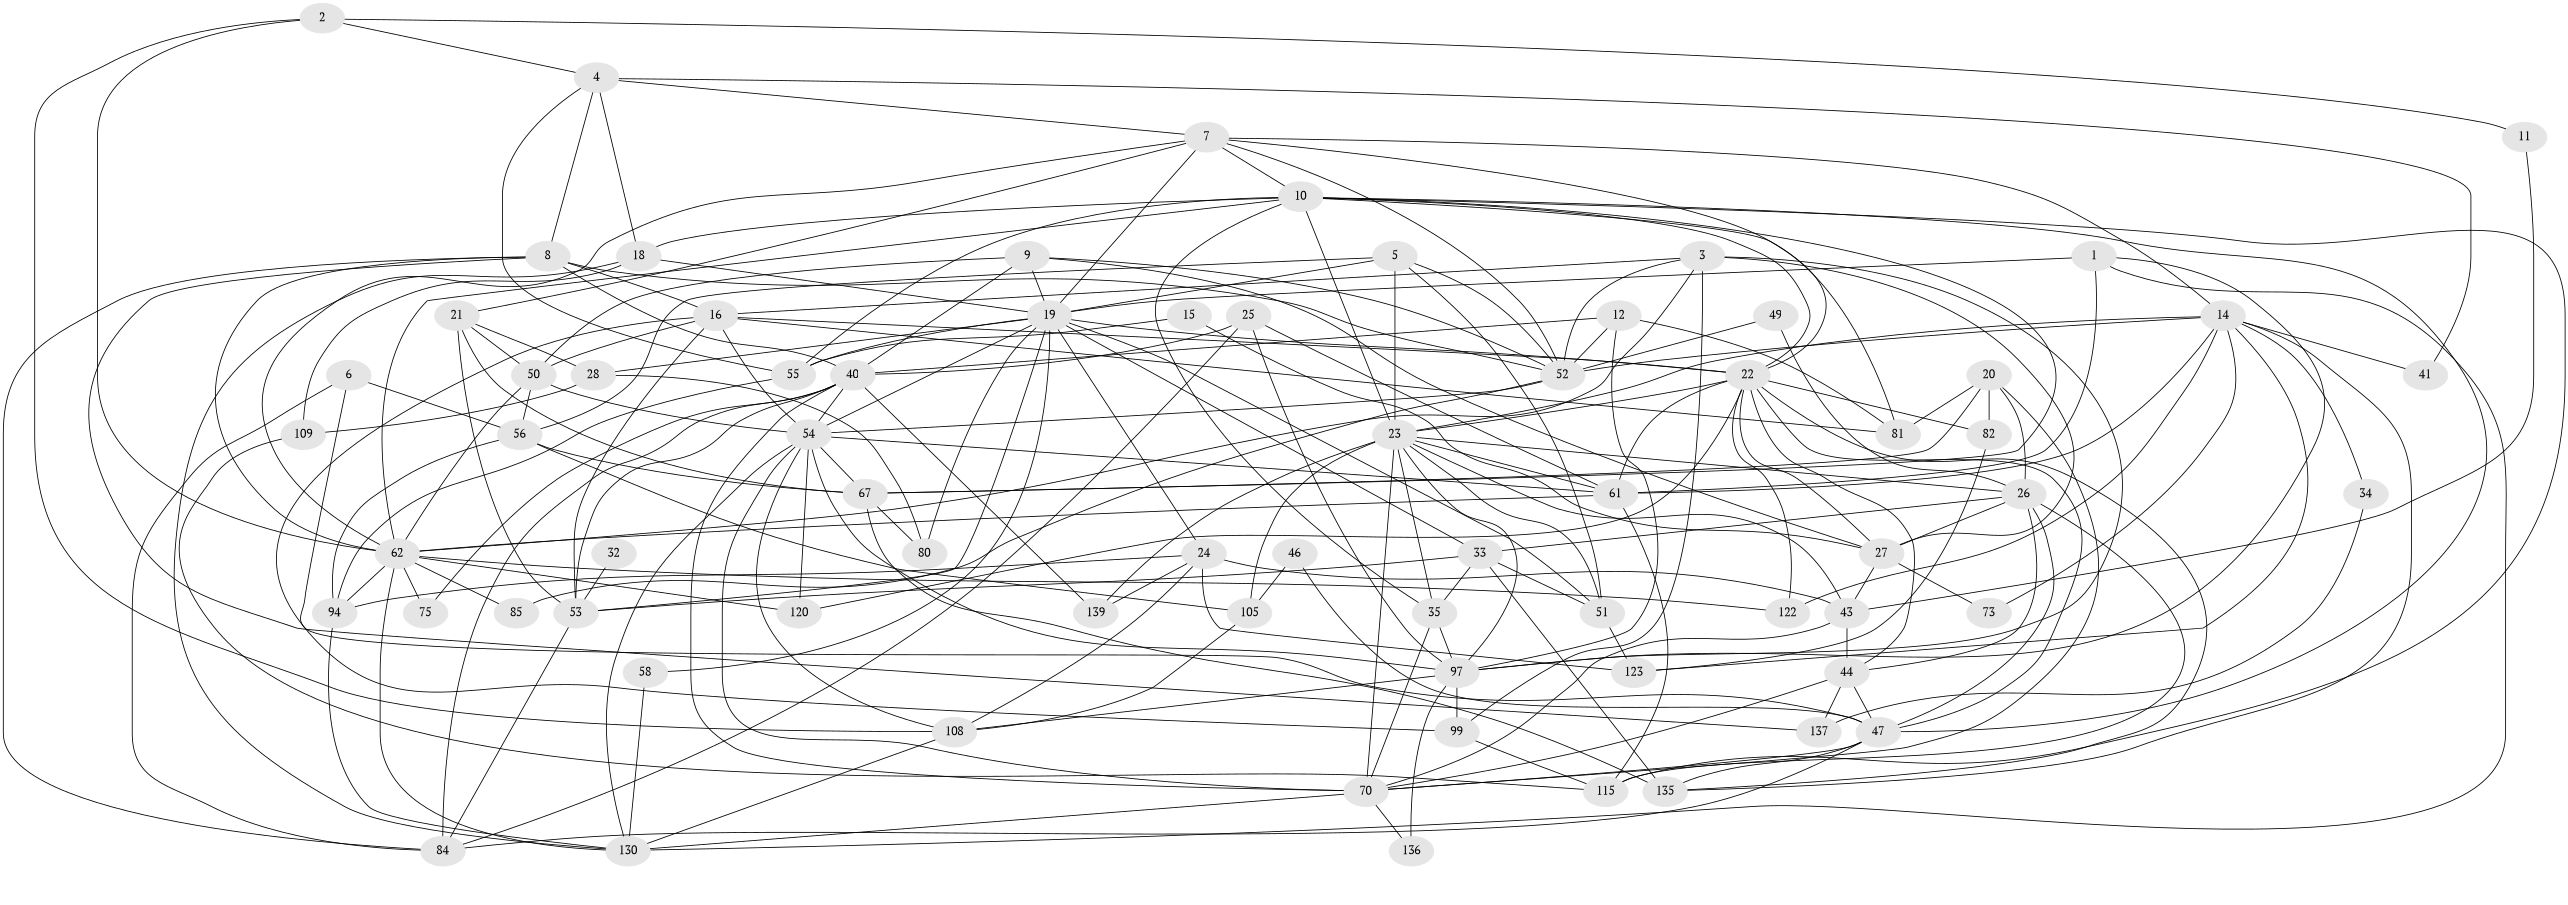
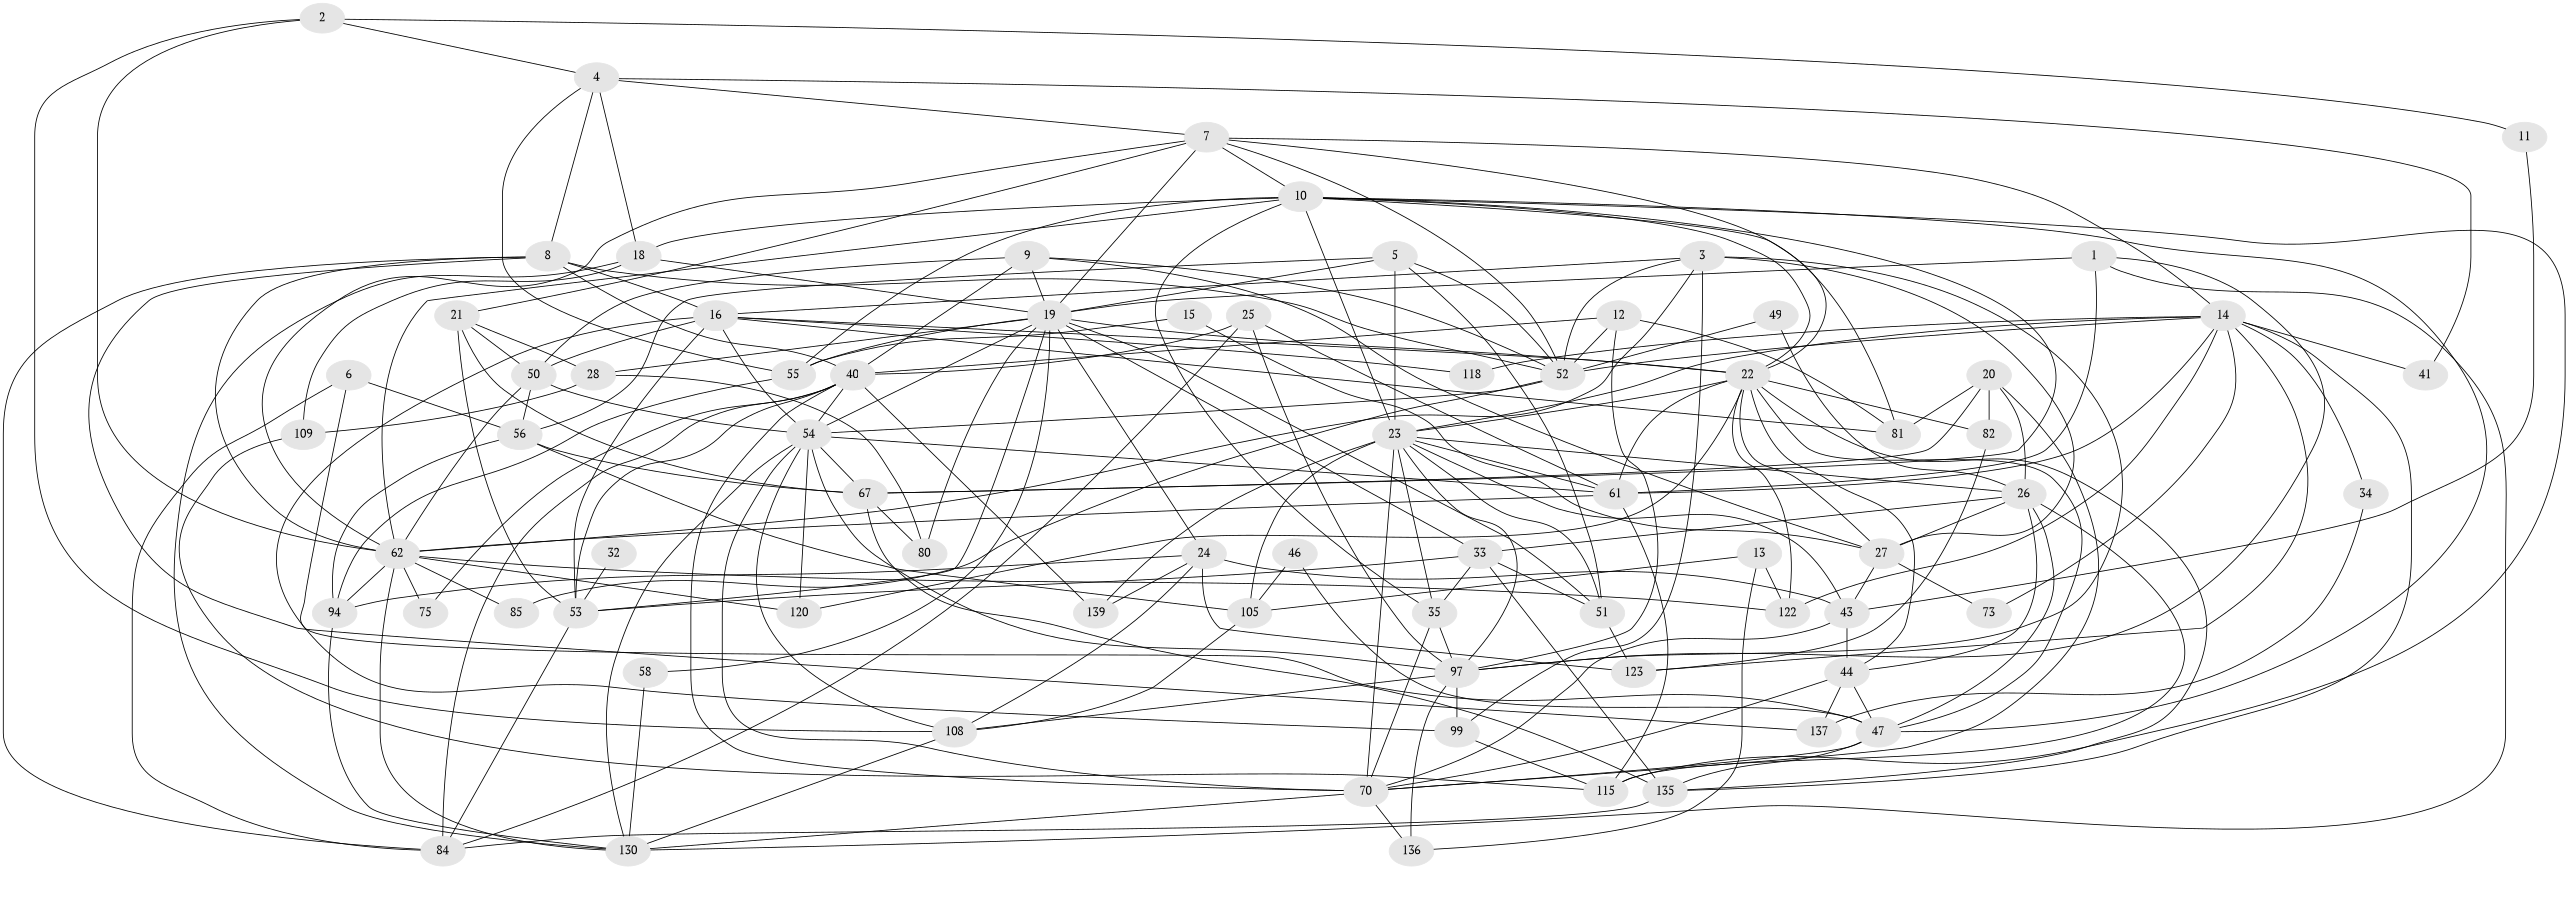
node "118": added
node "13": added
edge "47" -- "84": now "135" -- "84"
